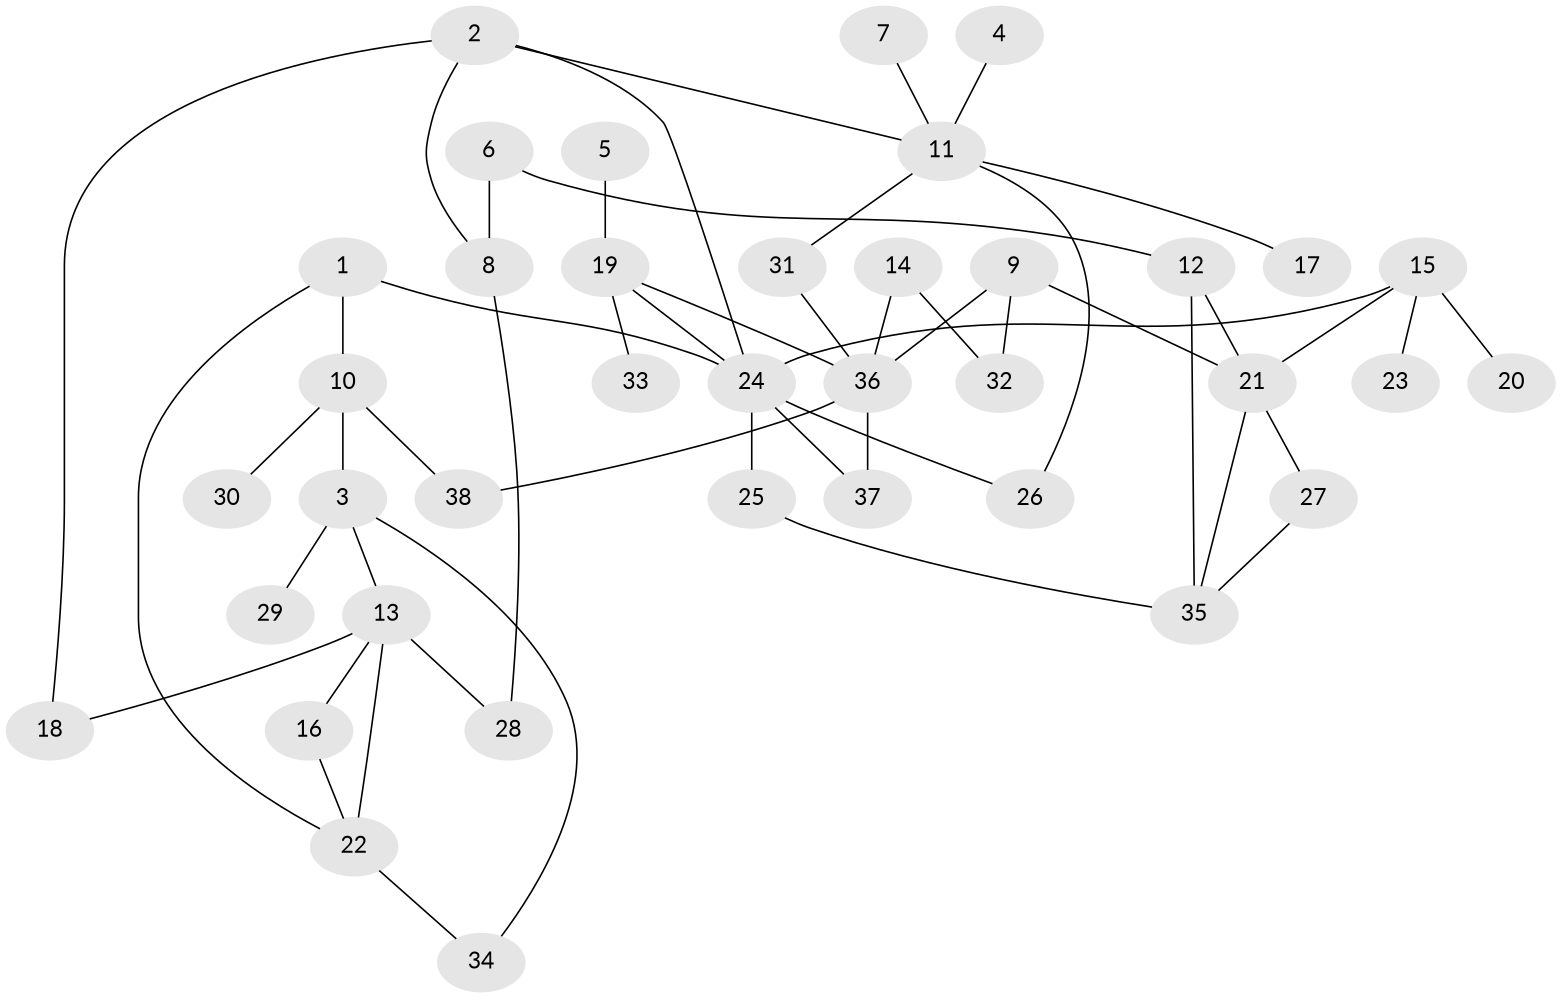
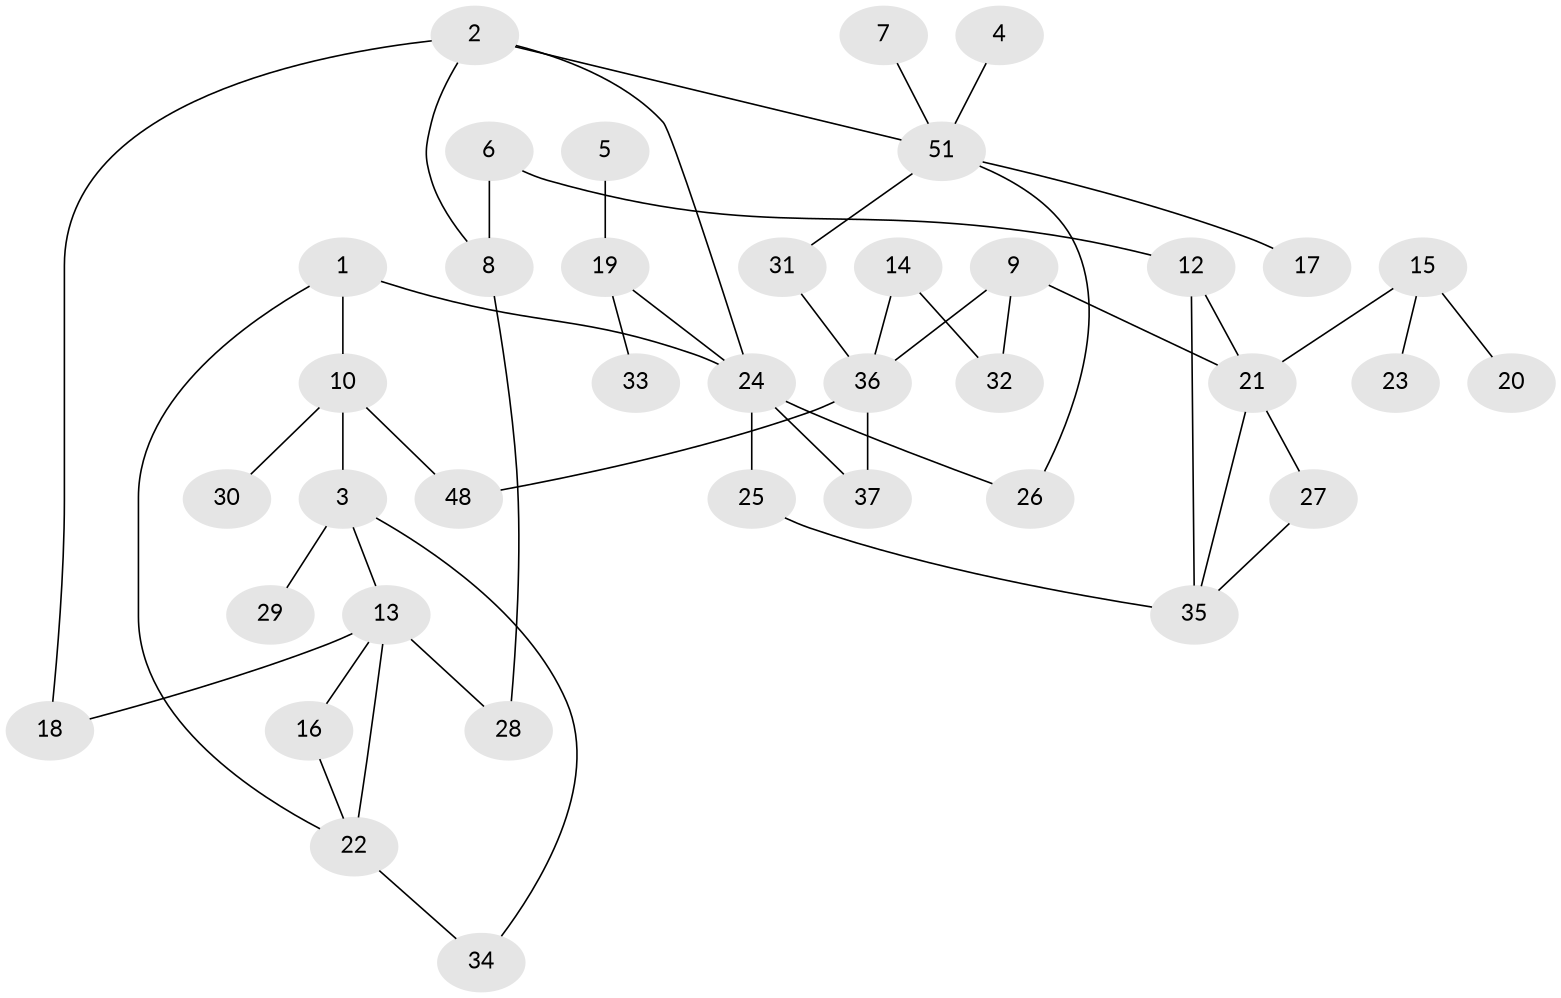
node "11": label "11" -> "51"
edge "15" -- "24": removed
edge "19" -- "36": removed
node "38": label "38" -> "48"
